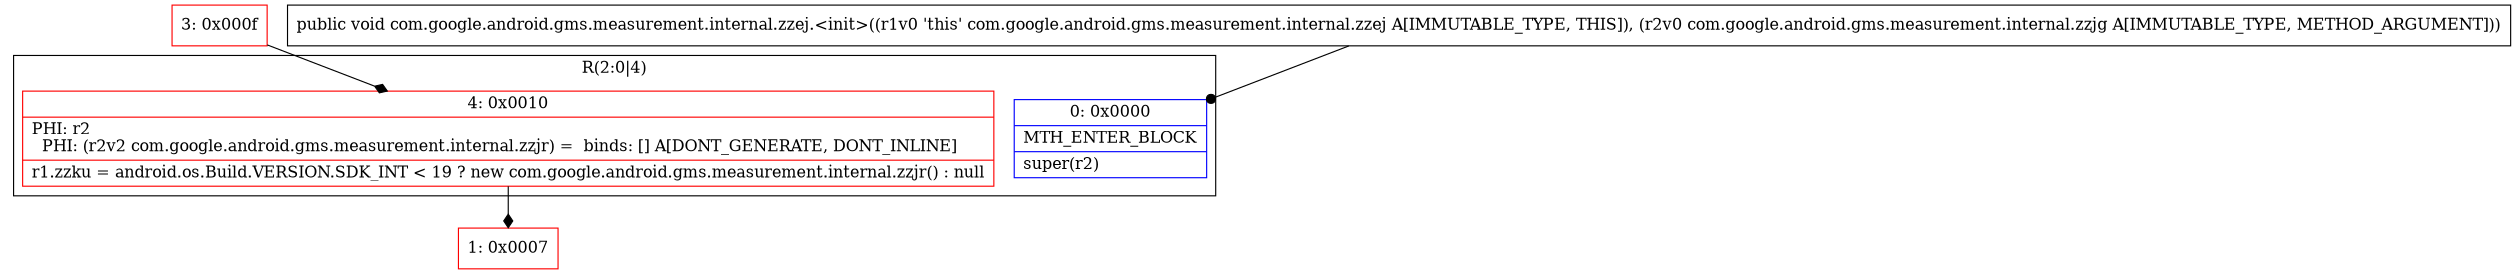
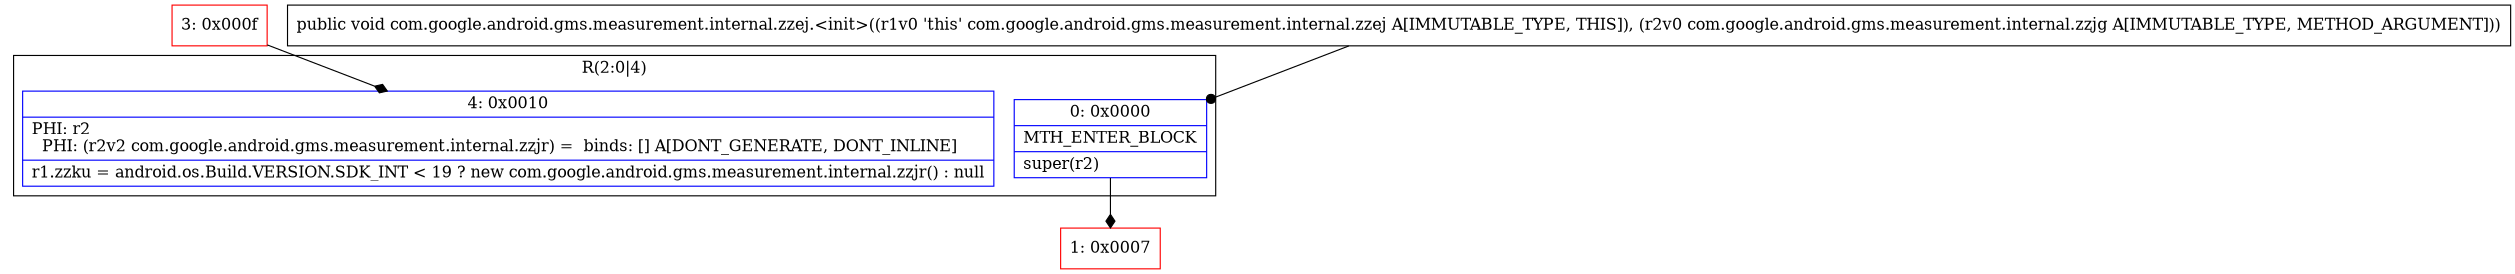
node "4: 0x0010": color red -> blue
edge "4: 0x0010" -> "1: 0x0007": now "0: 0x0000" -> "1: 0x0007"
